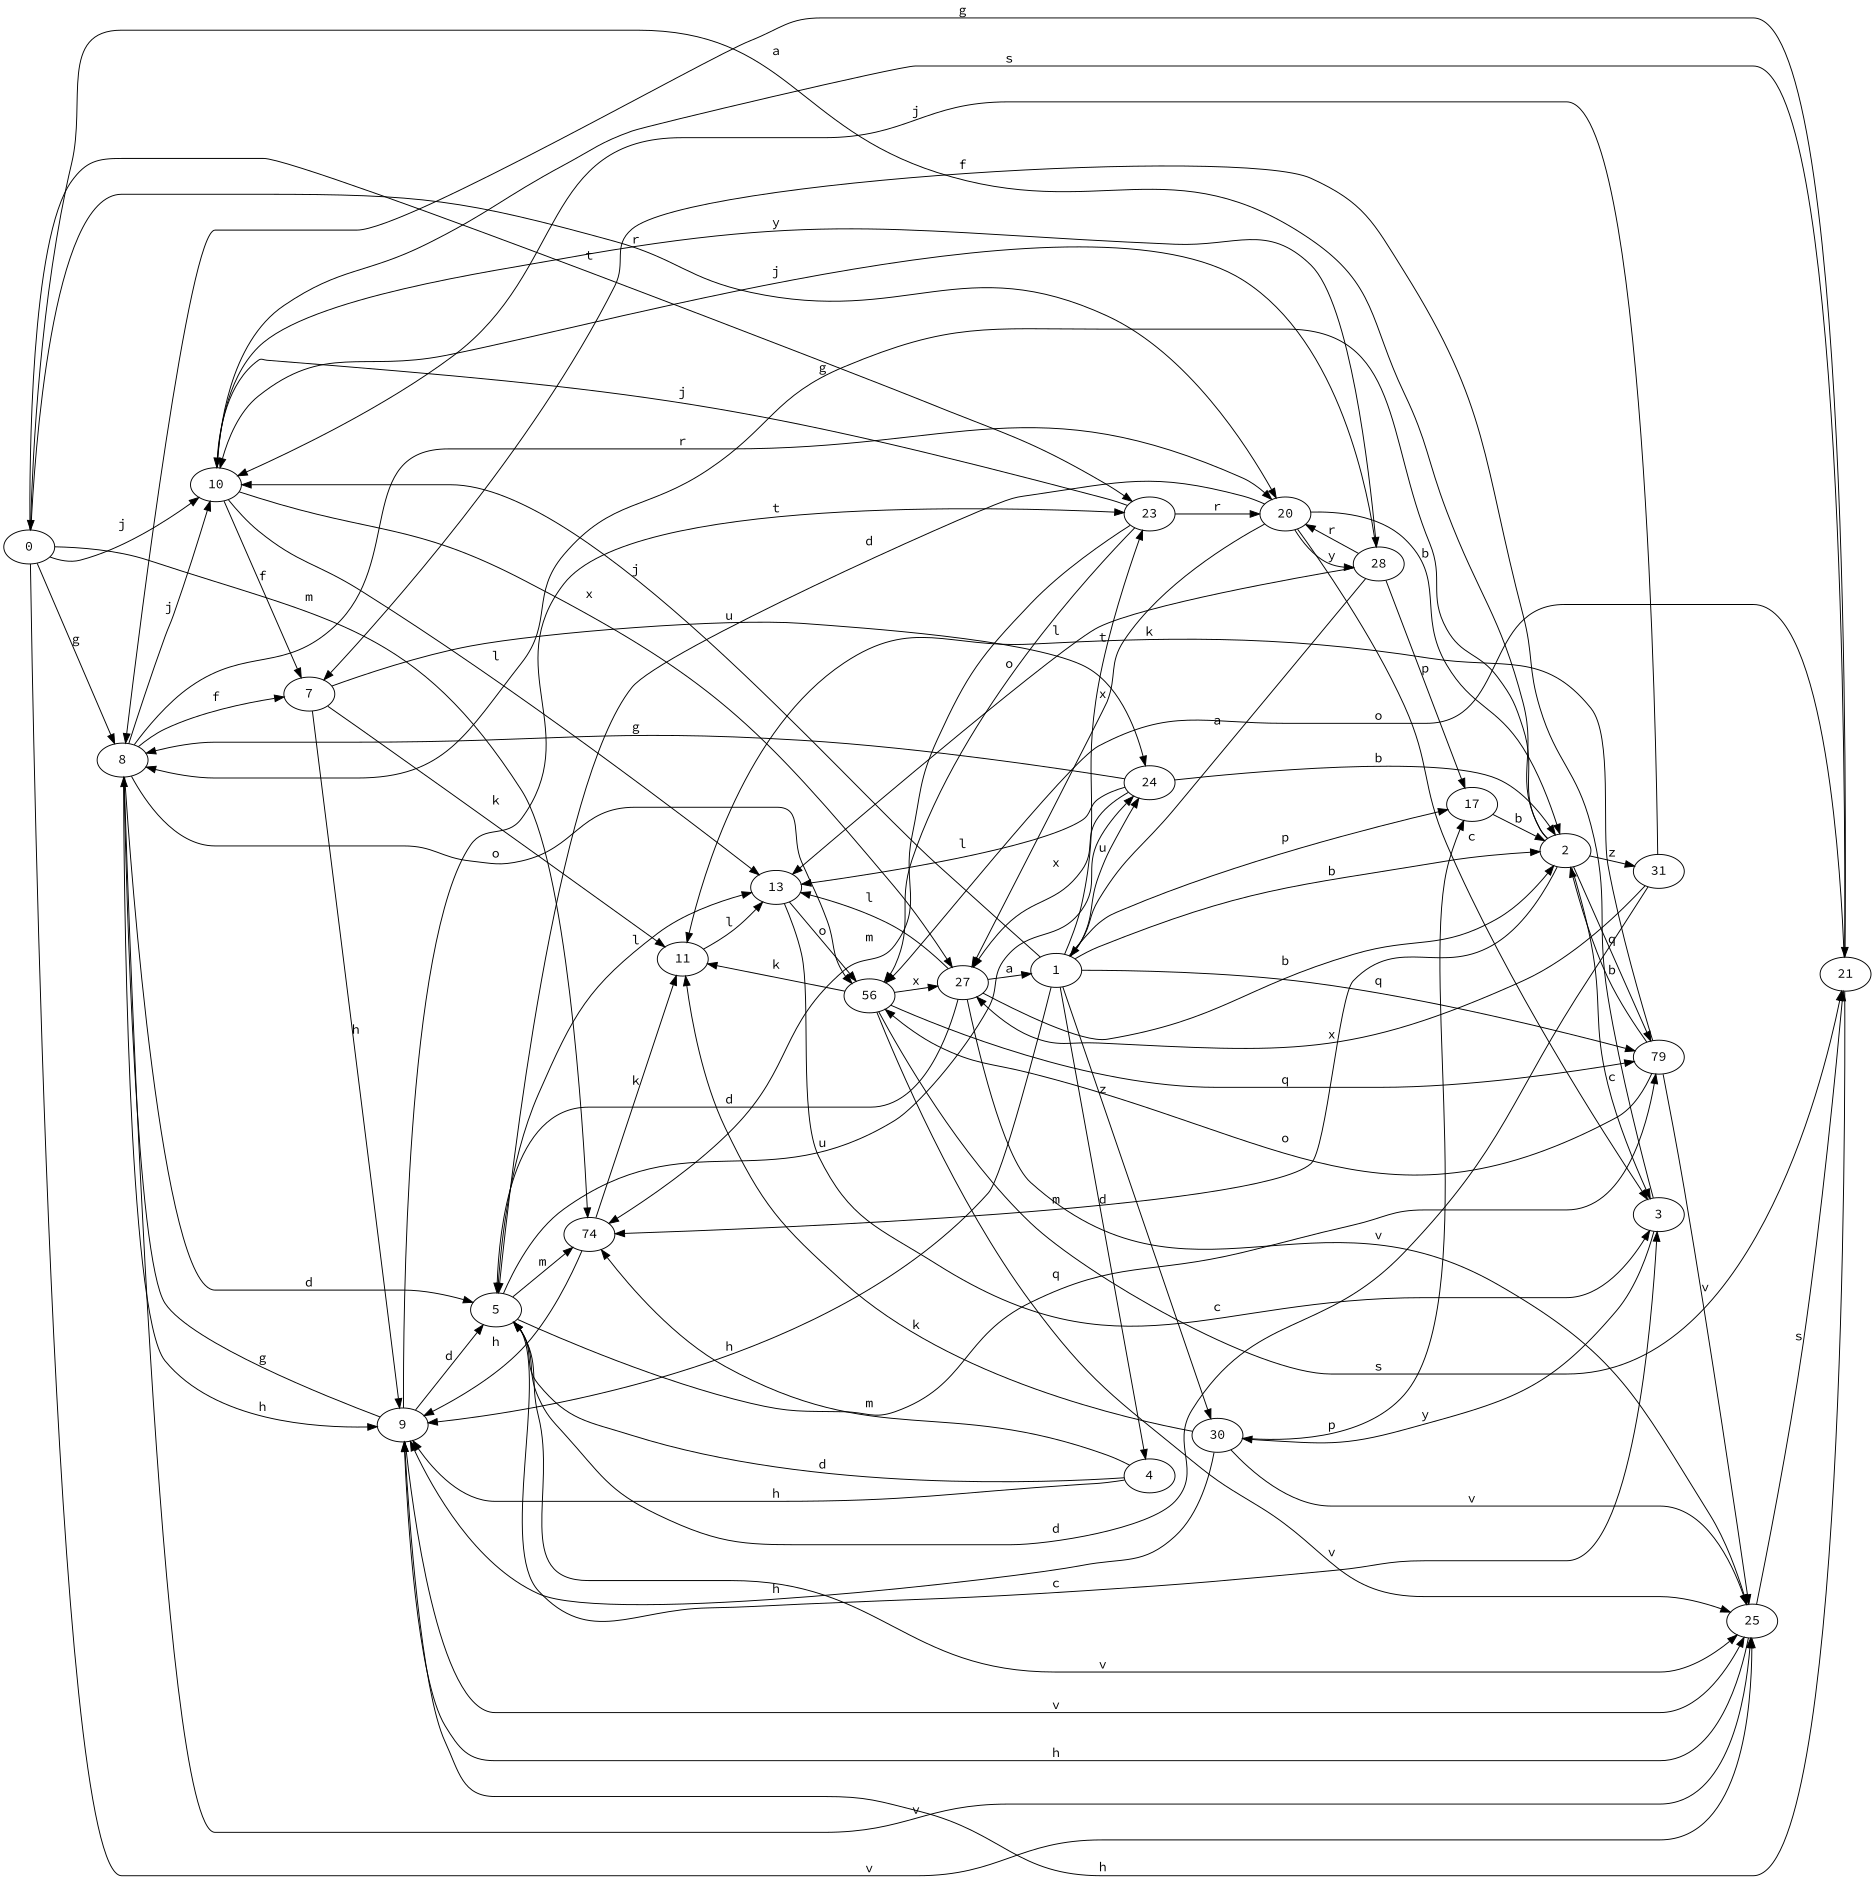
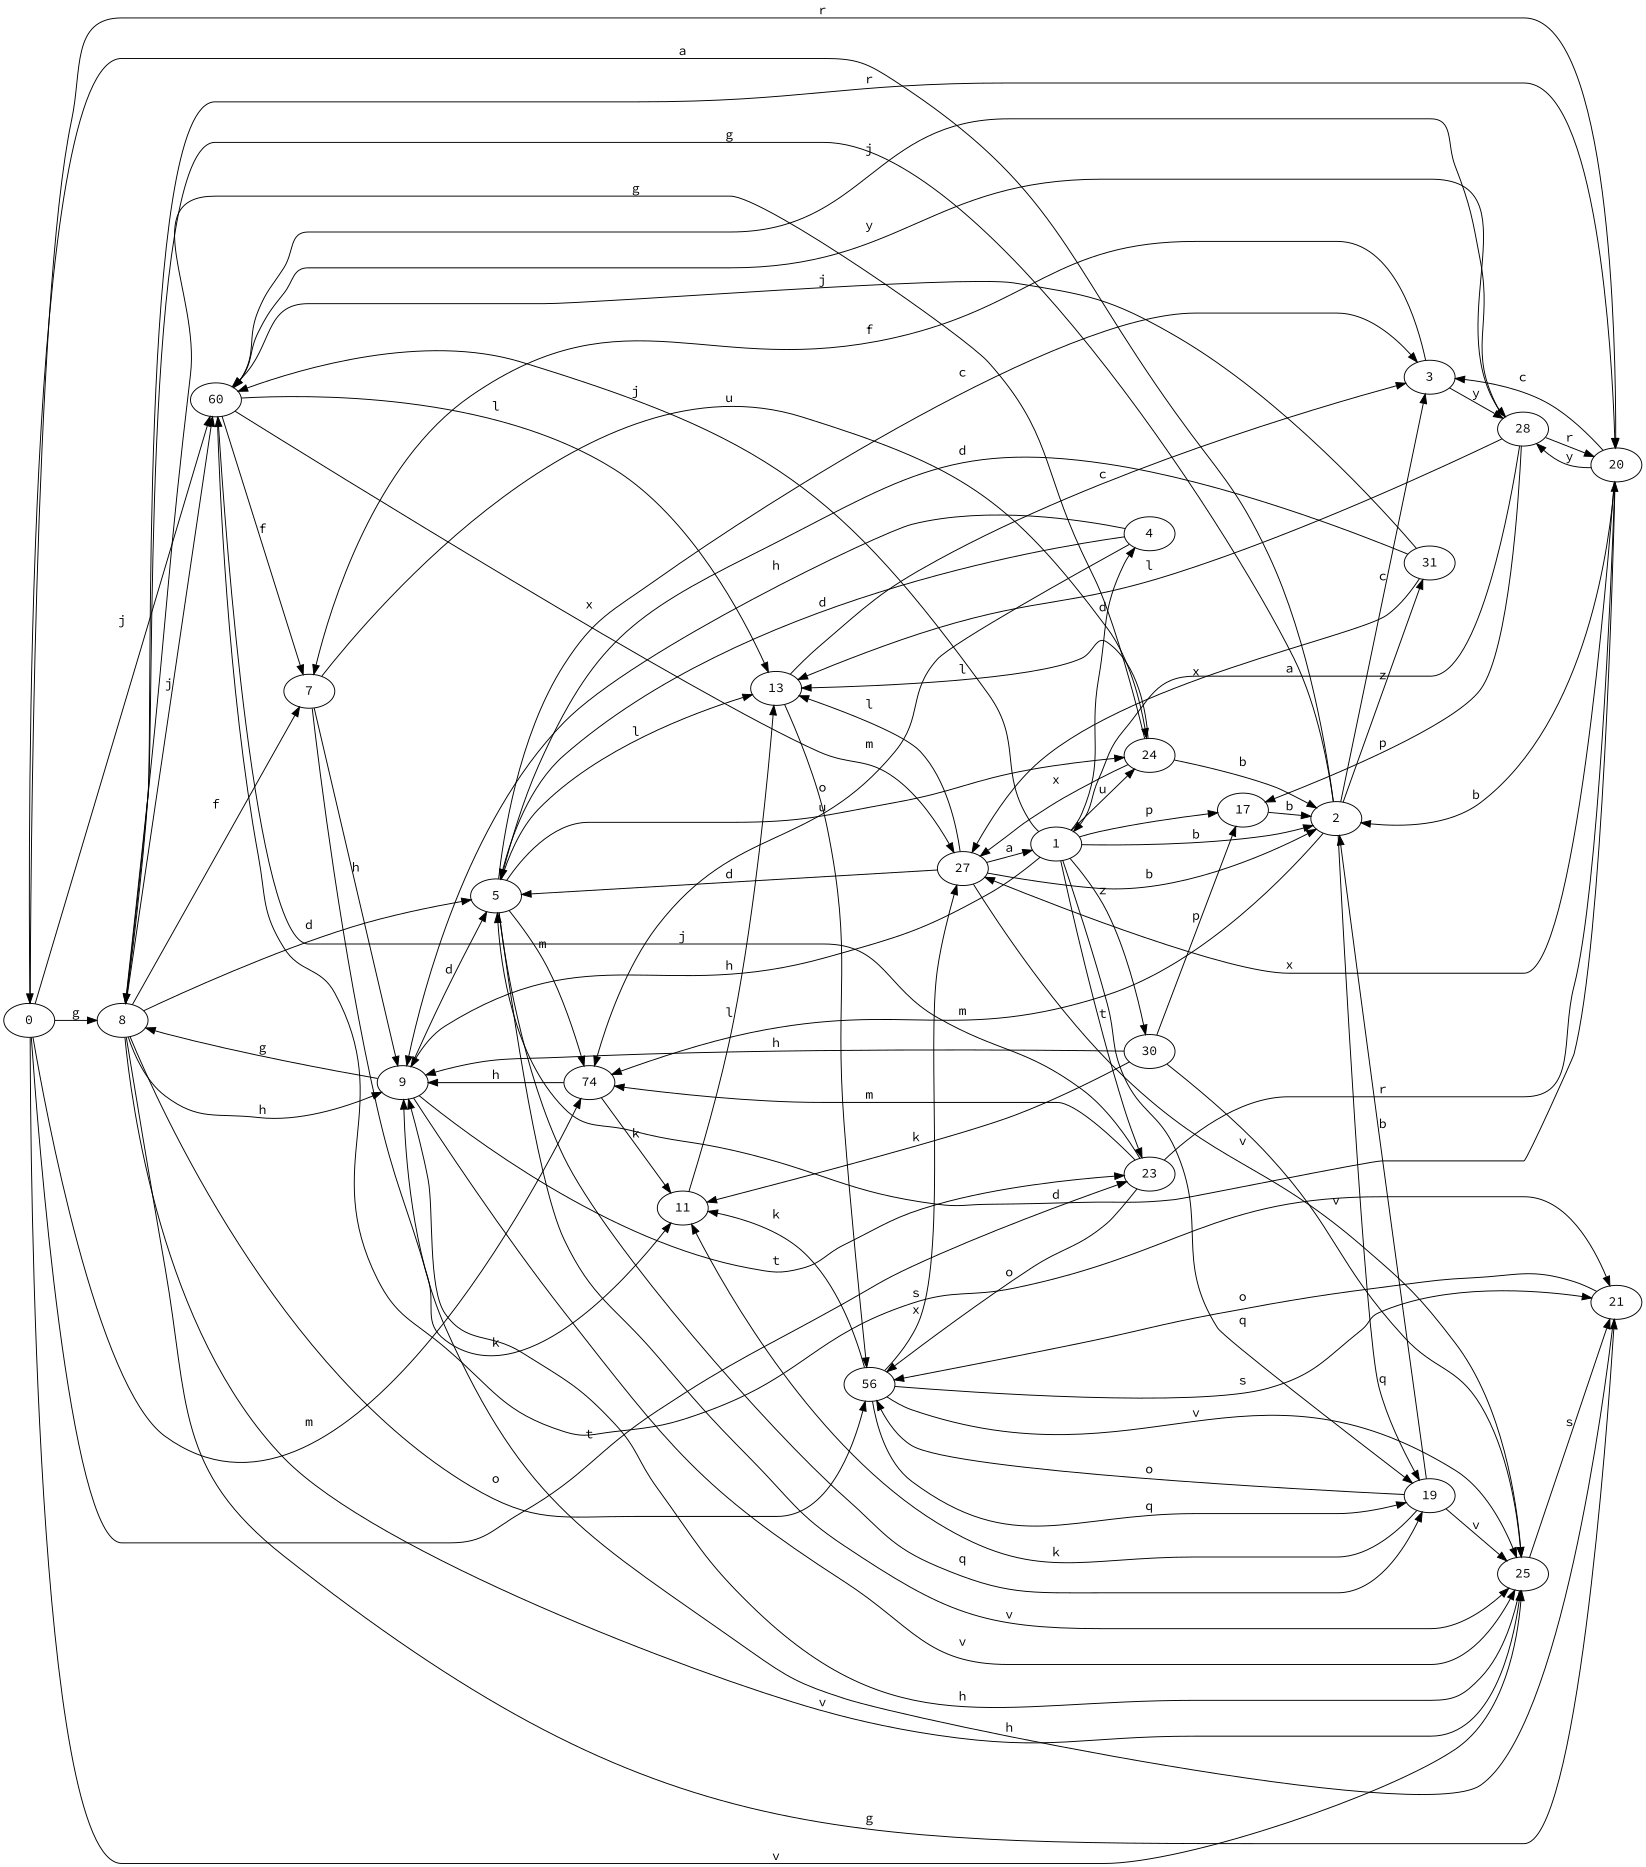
edge "21" -> "8": reversed
node "10": label "10" -> "60"
node "79": label "79" -> "19"
edge "3" -> "30": now "3" -> "28"
